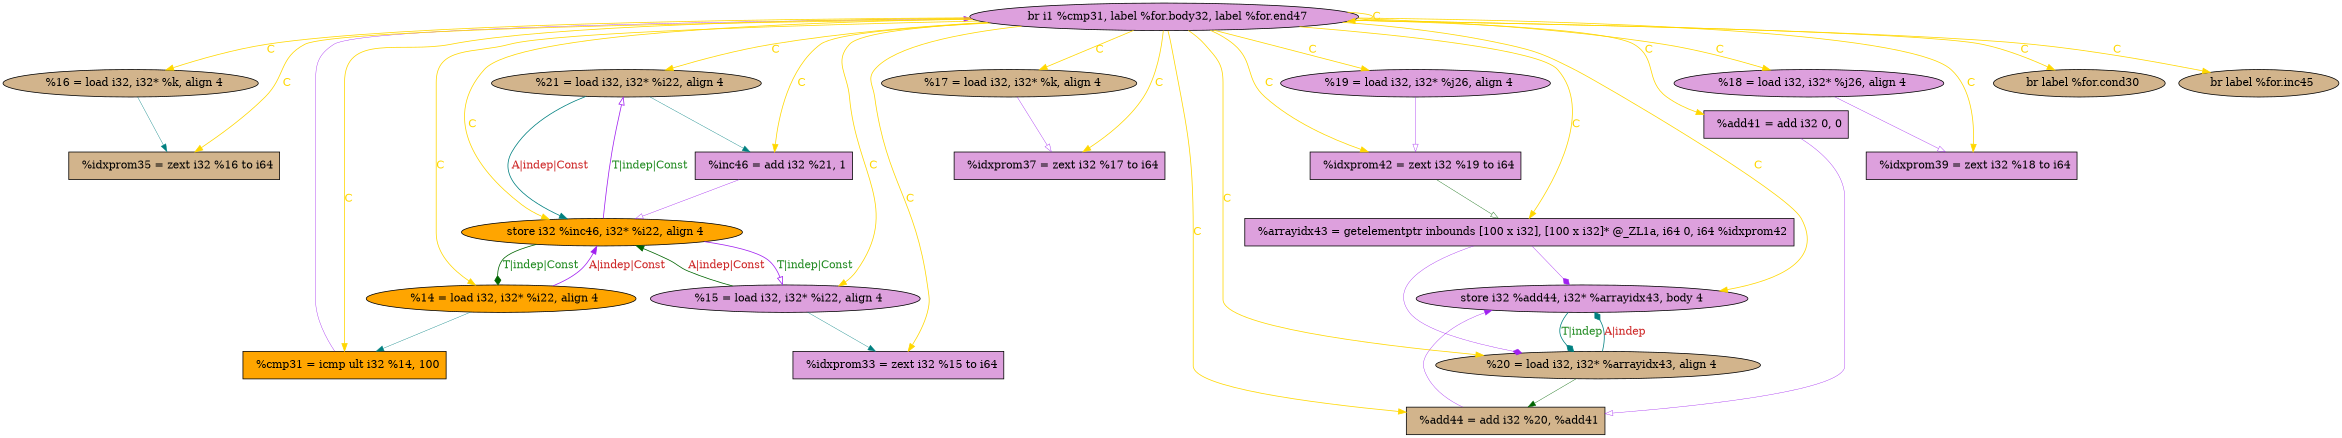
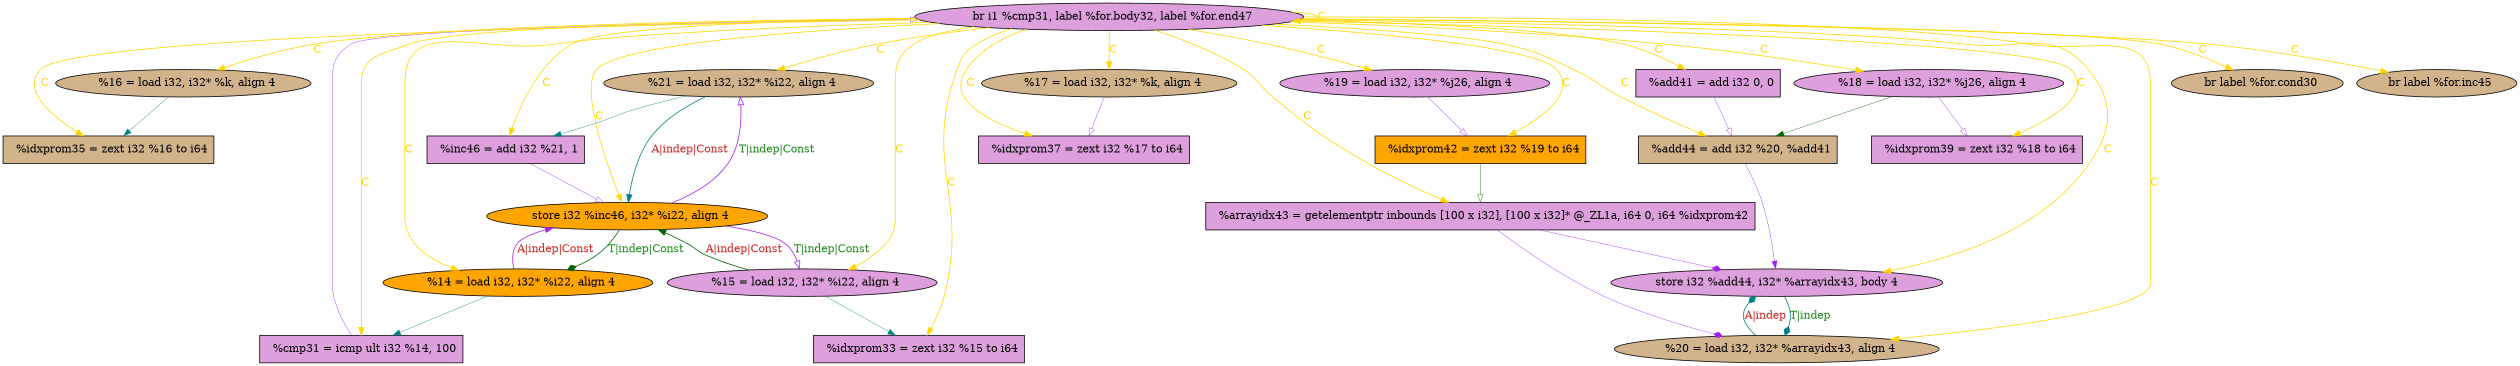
edge "%cmp31 = icmp ult i32 %14, 100" -> "br i1 %cmp31, label %for.body32, label %for.end47": arrowhead normal -> onormal
node "%idxprom42 = zext i32 %19 to i64": fillcolor plum -> orange
node "%cmp31 = icmp ult i32 %14, 100": fillcolor orange -> plum
edge "%20 = load i32, i32* %arrayidx43, align 4" -> "%add44 = add i32 %20, %add41": now "%18 = load i32, i32* %j26, align 4" -> "%add44 = add i32 %20, %add41"
